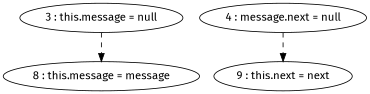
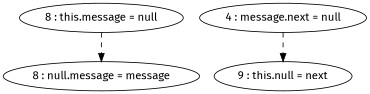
node "3 : this.message = null": label "3 : this.message = null" -> "8 : this.message = null"
node "8 : this.message = message": label "8 : this.message = message" -> "8 : null.message = message"
node "9 : this.next = next": label "9 : this.next = next" -> "9 : this.null = next"
